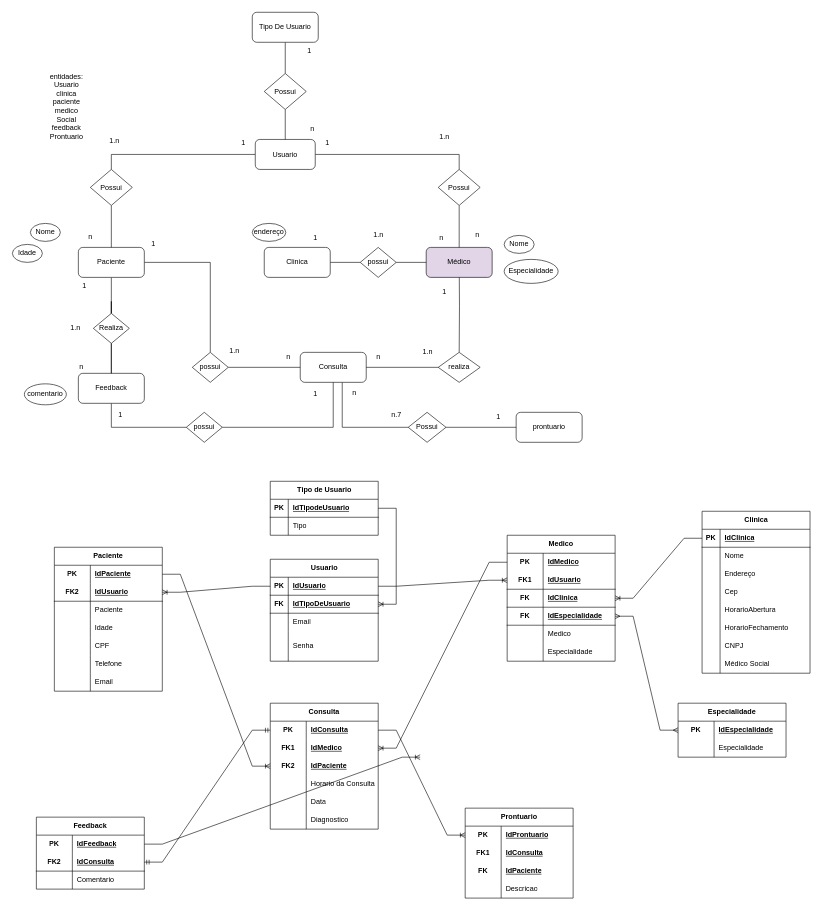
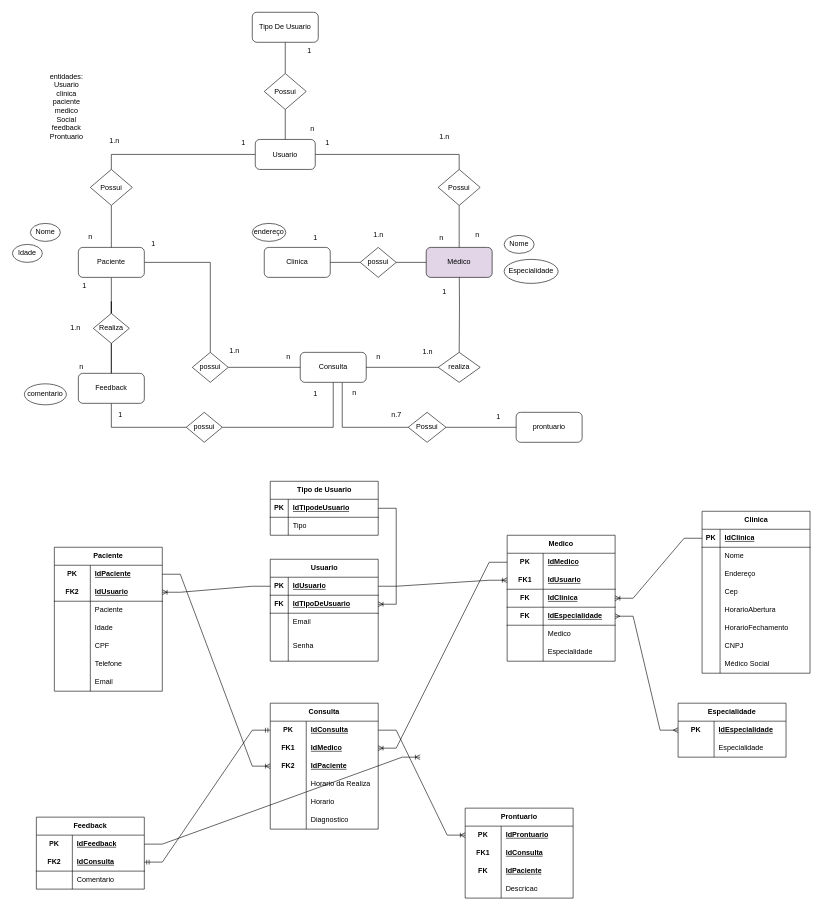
node "Horario da Consulta": label "Horario da Consulta" -> "Horario da Realiza"
node "Data": label "Data" -> "Horario"
